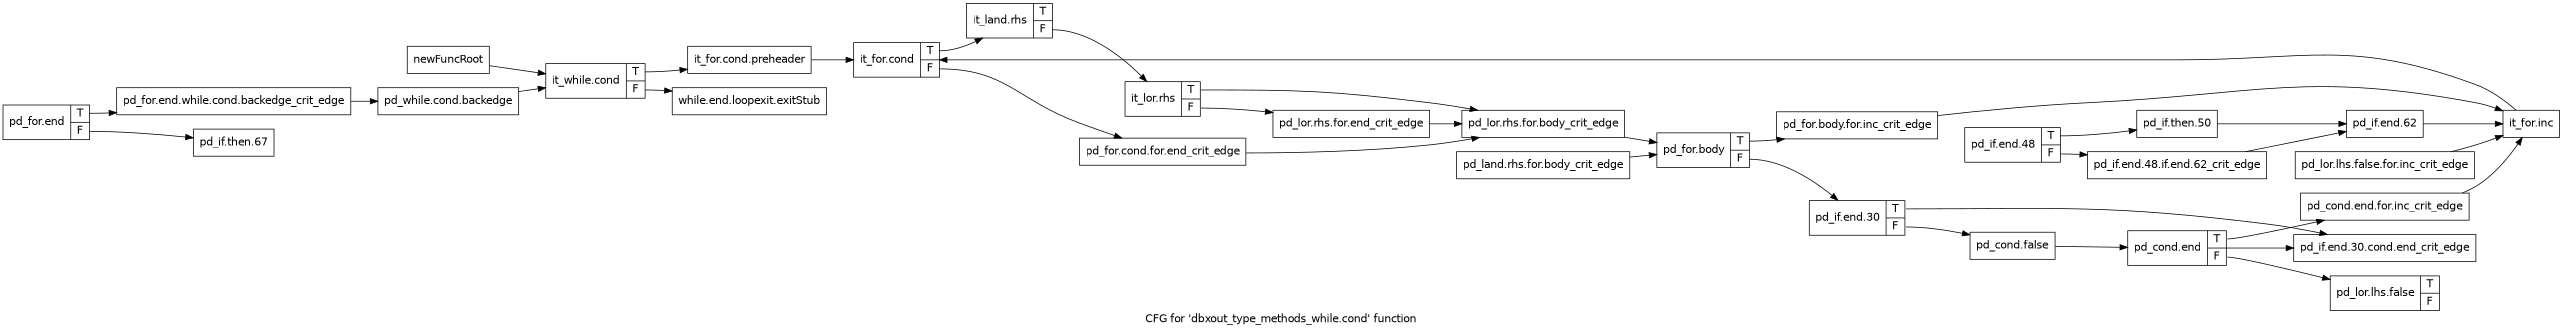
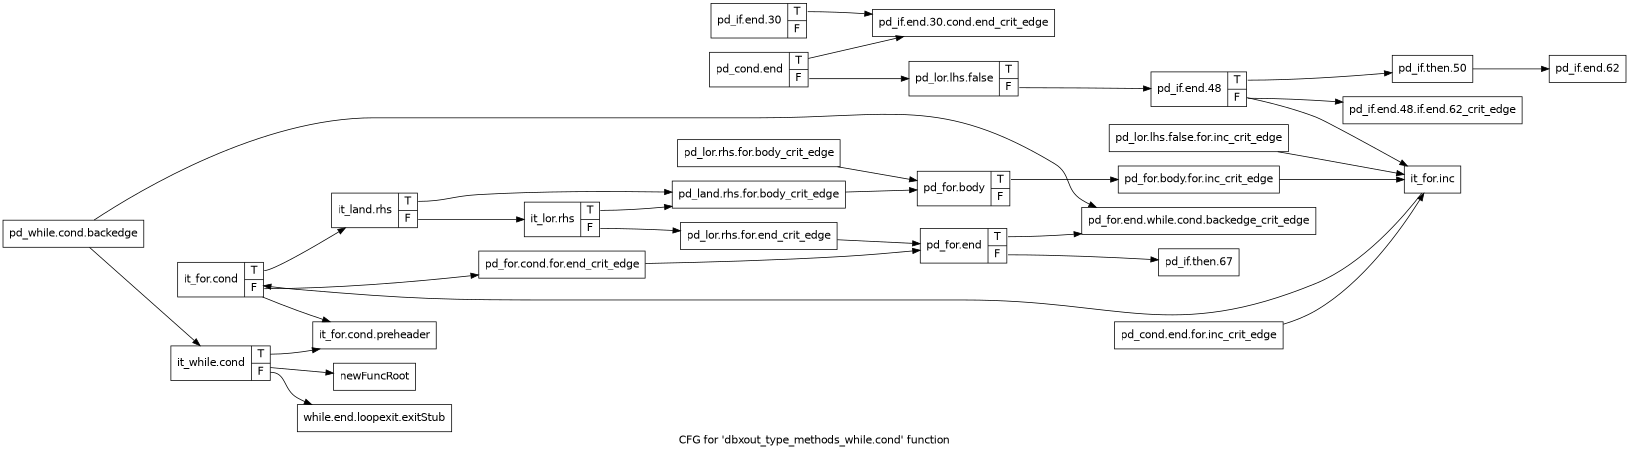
edge "it_for.cond.preheader" -> "it_for.cond": reversed
edge "newFuncRoot" -> "it_while.cond": reversed
edge "pd_lor.lhs.false" -> "pd_if.end.48": added
edge "it_lor.rhs" -> "pd_lor.rhs.for.body_crit_edge": now "it_lor.rhs" -> "pd_land.rhs.for.body_crit_edge"
edge "pd_for.end.while.cond.backedge_crit_edge" -> "pd_while.cond.backedge": reversed
edge "pd_lor.rhs.for.end_crit_edge" -> "pd_lor.rhs.for.body_crit_edge": now "pd_lor.rhs.for.end_crit_edge" -> "pd_for.end"
edge "pd_if.end.62" -> "it_for.inc": now "pd_if.end.48" -> "it_for.inc"
edge "pd_if.end.48.if.end.62_crit_edge" -> "pd_if.end.62": removed
edge "pd_for.cond.for.end_crit_edge" -> "pd_lor.rhs.for.body_crit_edge": now "pd_for.cond.for.end_crit_edge" -> "pd_for.end"
edge "pd_for.body" -> "pd_if.end.30": removed
edge "it_land.rhs" -> "pd_land.rhs.for.body_crit_edge": added
edge "pd_cond.end" -> "pd_cond.end.for.inc_crit_edge": removed
node "pd_cond.false": removed
